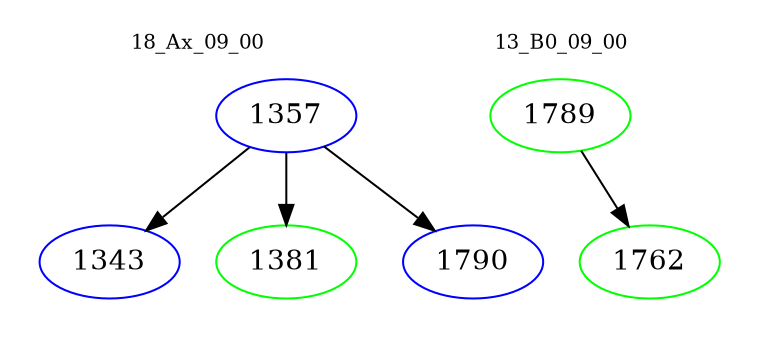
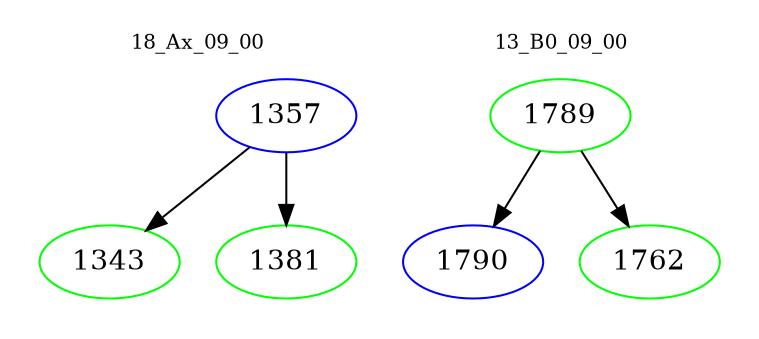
edge "1357" -> "1790": now "1789" -> "1790"
node "1343": color blue -> green
